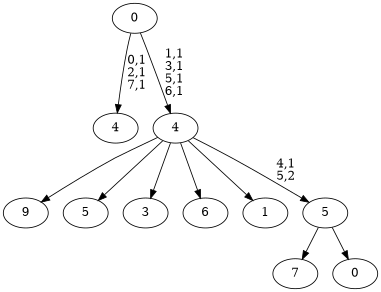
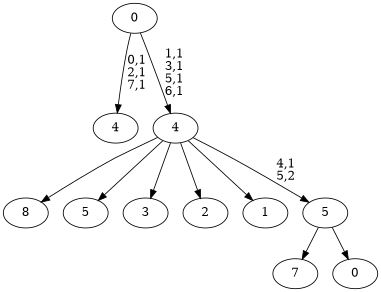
node "9": label "9" -> "8"
node "6": label "6" -> "2"
